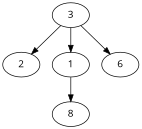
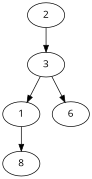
edge "3" -> "2": reversed
